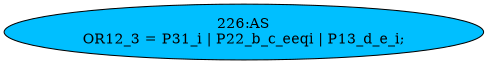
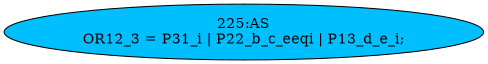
node "226:AS OR12_3 = P31_i | P22_b_c_eeqi | P13_d_e_i;": label "226:AS OR12_3 = P31_i | P22_b_c_eeqi | P13_d_e_i;" -> "225:AS OR12_3 = P31_i | P22_b_c_eeqi | P13_d_e_i;"
